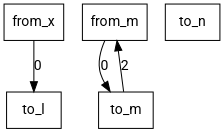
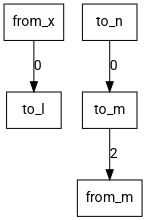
edge "from_m" -> "to_m": now "to_n" -> "to_m"
